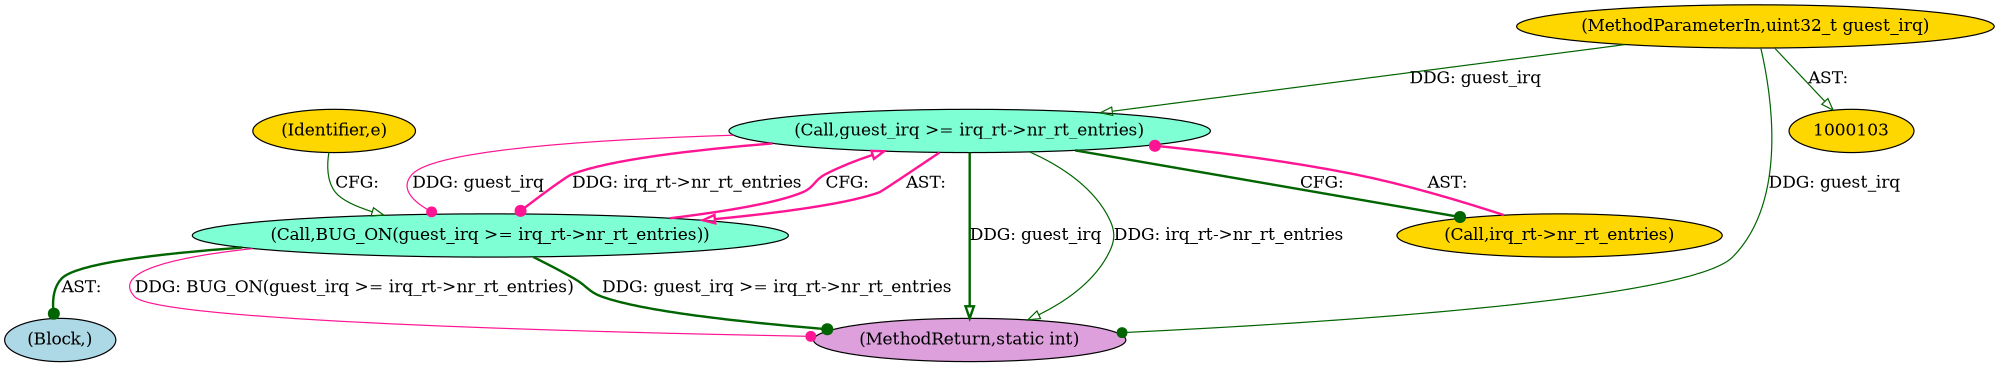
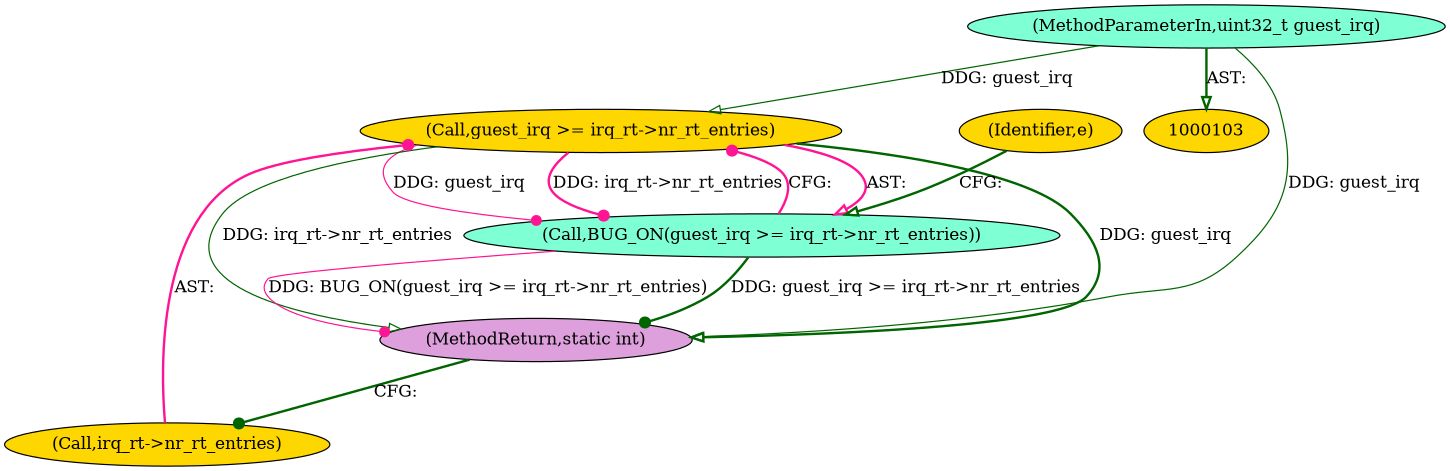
node "(MethodParameterIn,uint32_t guest_irq)": fillcolor gold -> aquamarine
edge "(MethodParameterIn,uint32_t guest_irq)" -> "1000103": style solid -> bold
node "(Call,guest_irq >= irq_rt->nr_rt_entries)": fillcolor aquamarine -> gold
edge "(Call,guest_irq >= irq_rt->nr_rt_entries)" -> "(Call,irq_rt->nr_rt_entries)": now "(MethodReturn,static int)" -> "(Call,irq_rt->nr_rt_entries)"
edge "(Identifier,e)" -> "(Call,BUG_ON(guest_irq >= irq_rt->nr_rt_entries))": style solid -> bold
edge "(Call,BUG_ON(guest_irq >= irq_rt->nr_rt_entries))" -> "(Call,guest_irq >= irq_rt->nr_rt_entries)": arrowhead onormal -> dot
edge "(MethodParameterIn,uint32_t guest_irq)" -> "(MethodReturn,static int)": arrowhead dot -> onormal
node "(Block,)": removed
